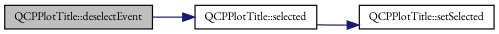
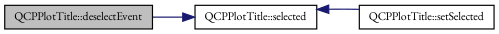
edge "QCPPlotTitle::selected" -> "QCPPlotTitle::setSelected": reversed
